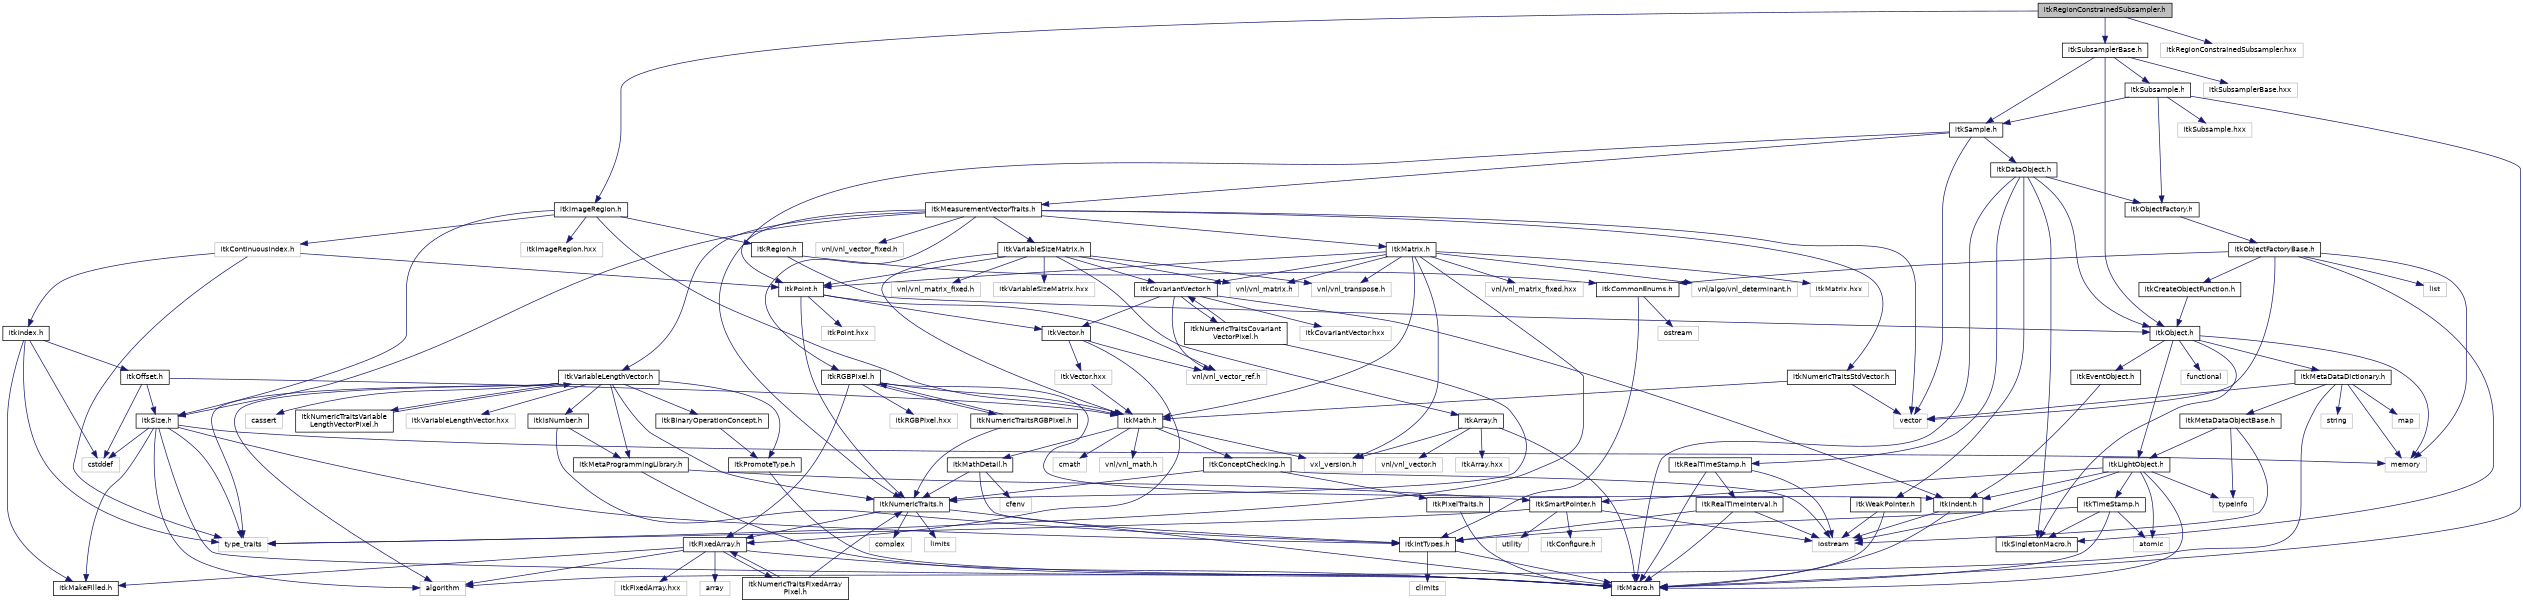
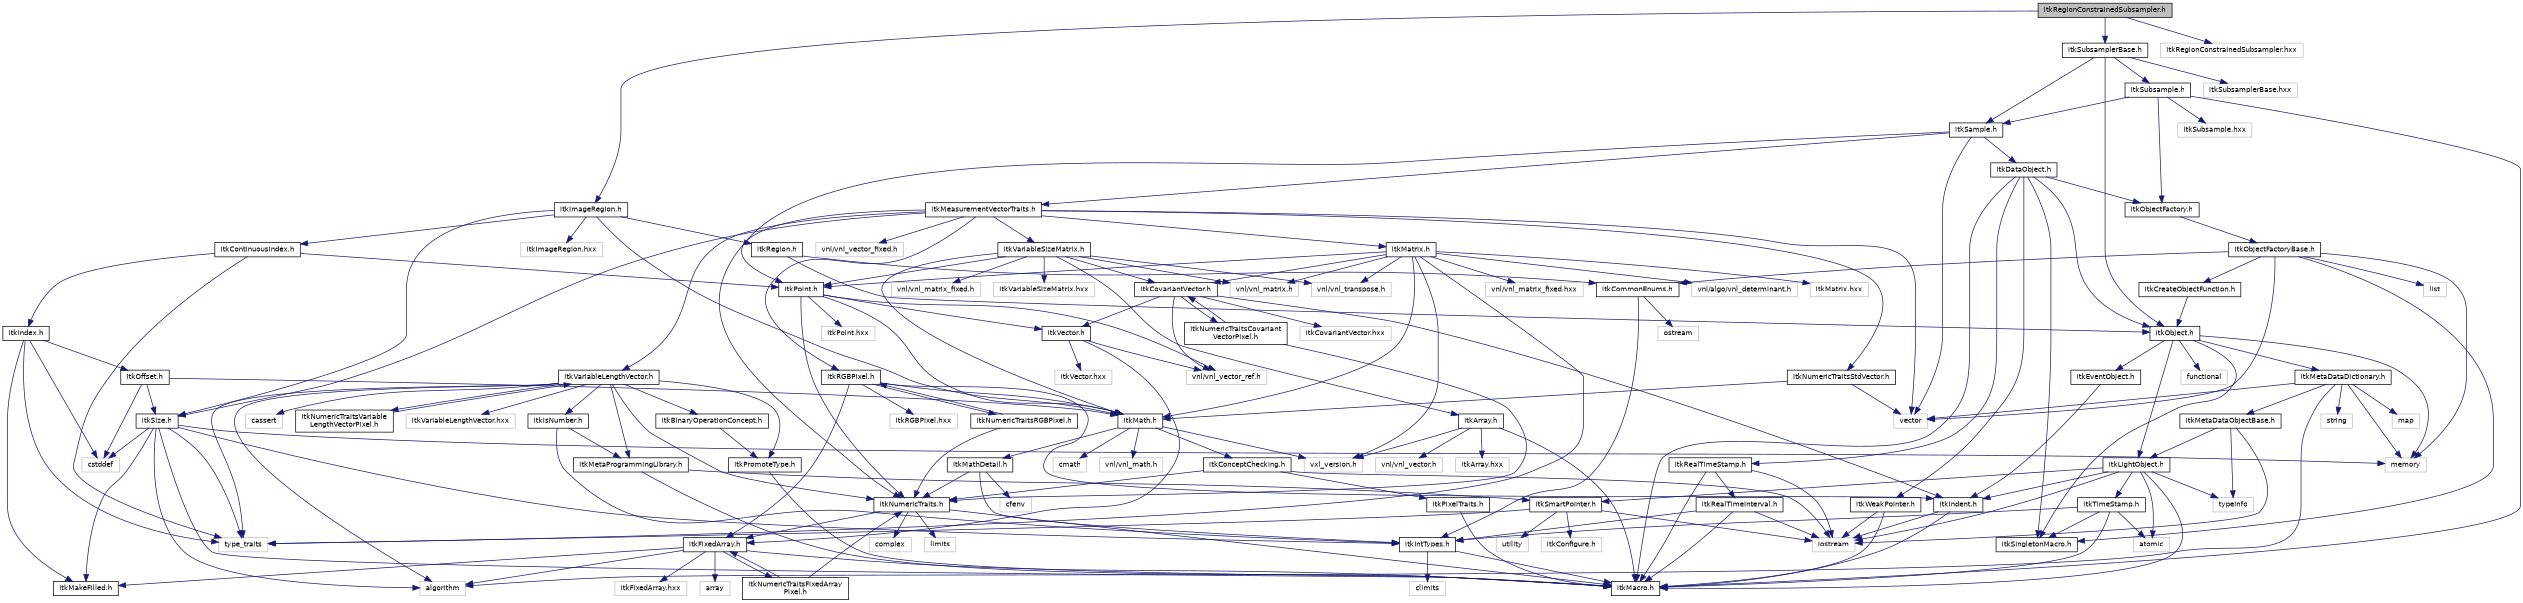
node "itkContinuousIndex.h": color grey75 -> black
edge "itkVector.hxx" -> "itkMath.h": now "itkPoint.h" -> "itkMath.h"
